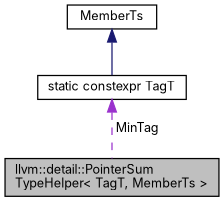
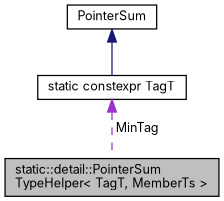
node "MemberTs": label "MemberTs" -> "PointerSum"
node "llvm::detail::PointerSum TypeHelper< TagT, MemberTs >": label "llvm::detail::PointerSum TypeHelper< TagT, MemberTs >" -> "static::detail::PointerSum TypeHelper< TagT, MemberTs >"
